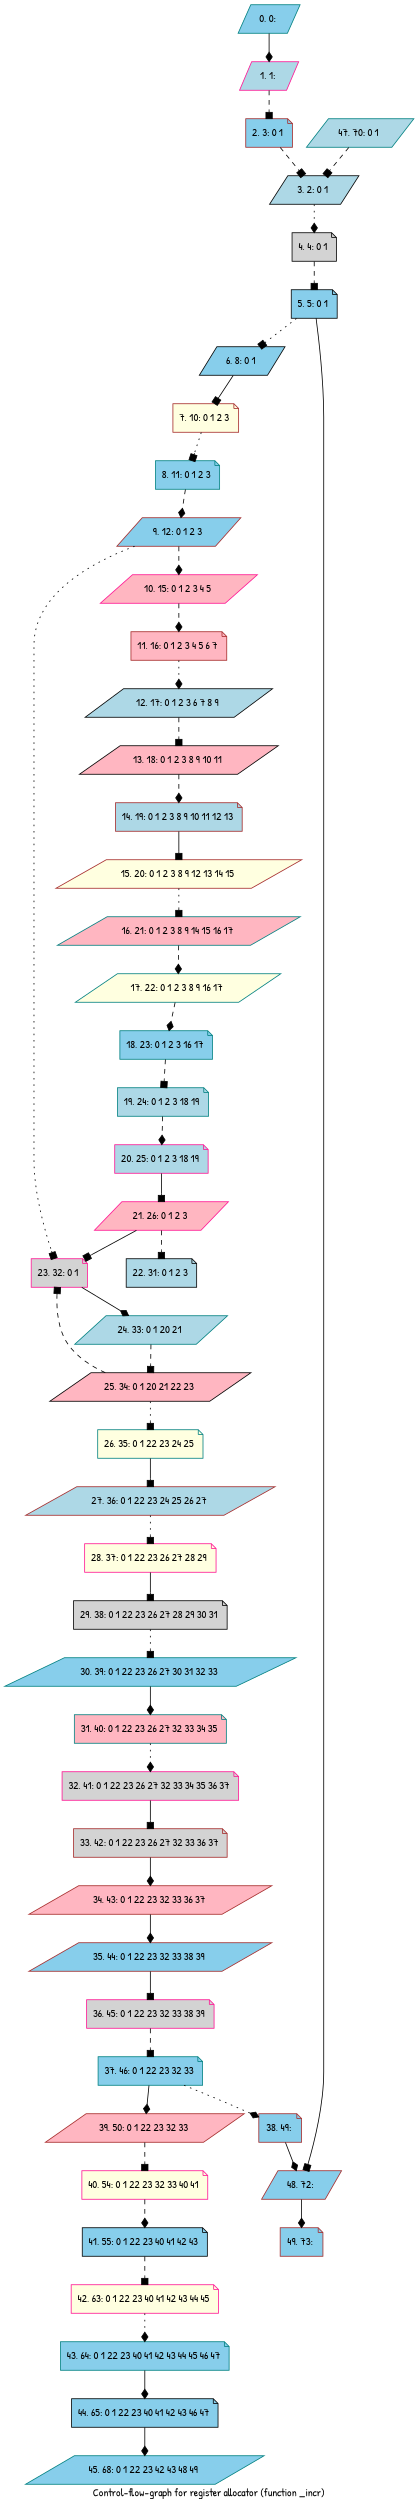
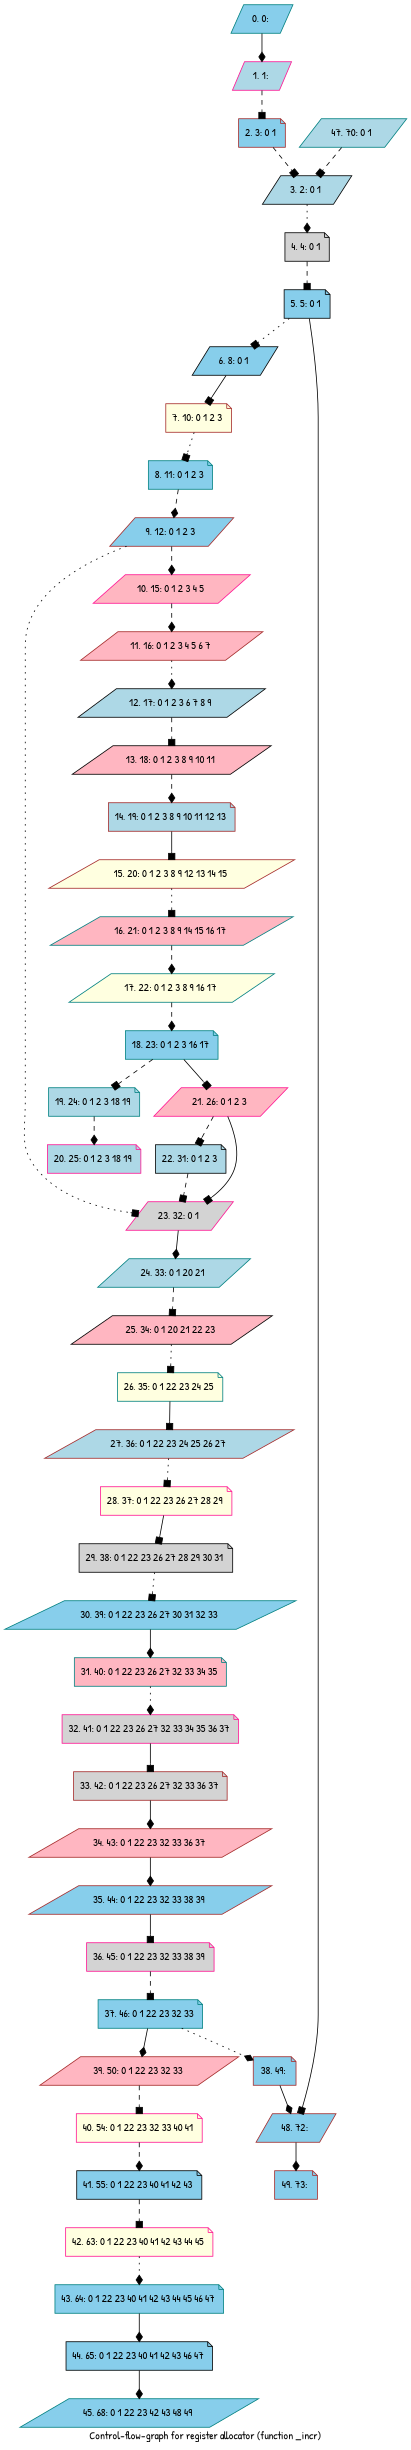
node "11, 16: 0 1 2 3 4 5 6 7": shape note -> parallelogram
edge "20, 25: 0 1 2 3 18 19" -> "21, 26: 0 1 2 3": now "18, 23: 0 1 2 3 16 17" -> "21, 26: 0 1 2 3"
node "23, 32: 0 1": shape note -> parallelogram
edge "25, 34: 0 1 20 21 22 23" -> "23, 32: 0 1": now "22, 31: 0 1 2 3" -> "23, 32: 0 1"
